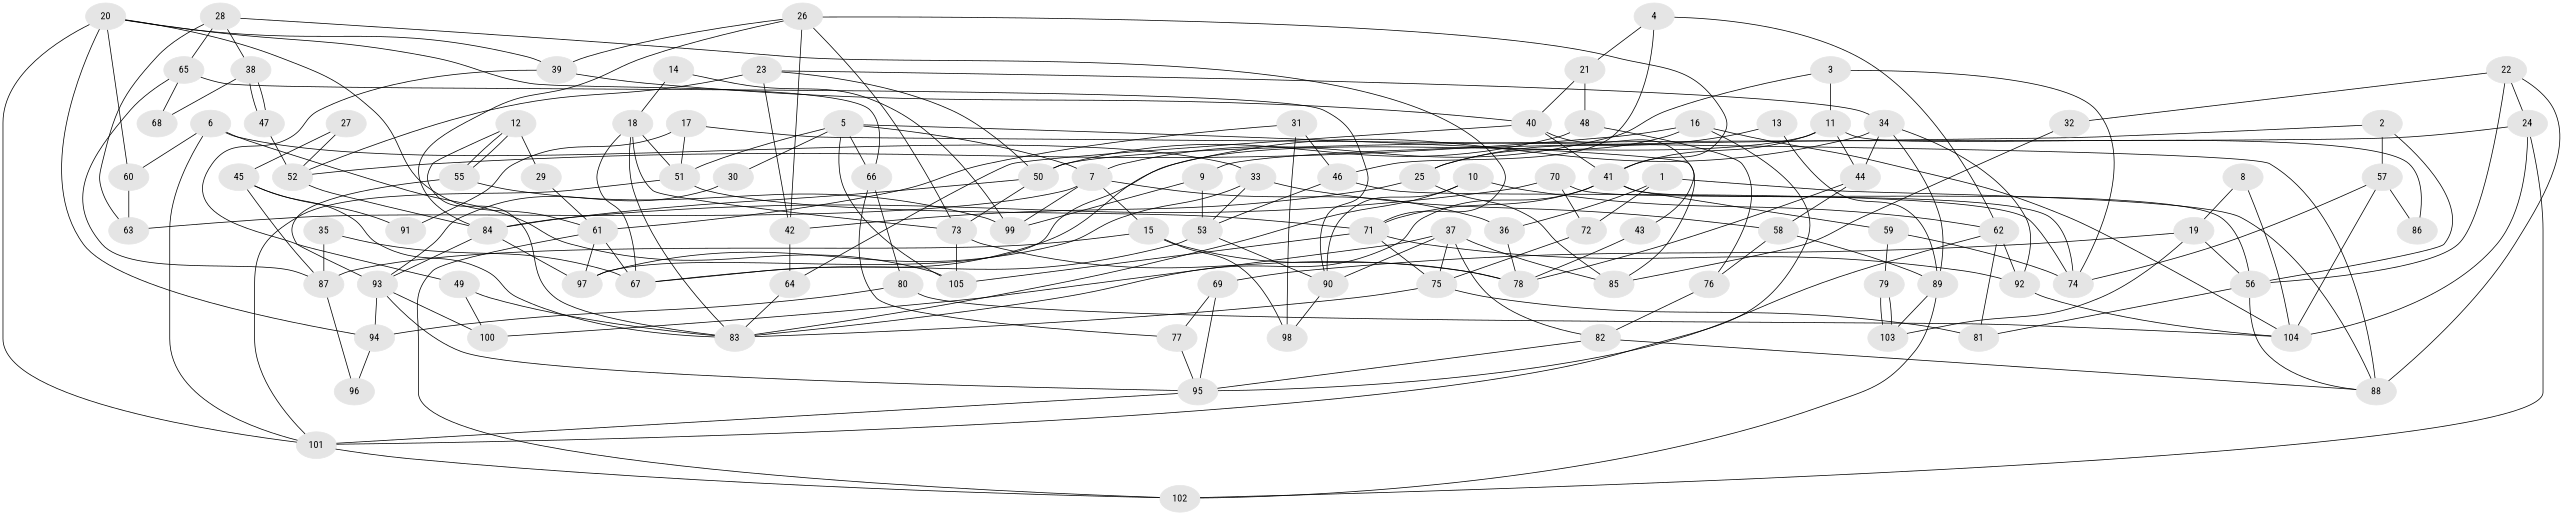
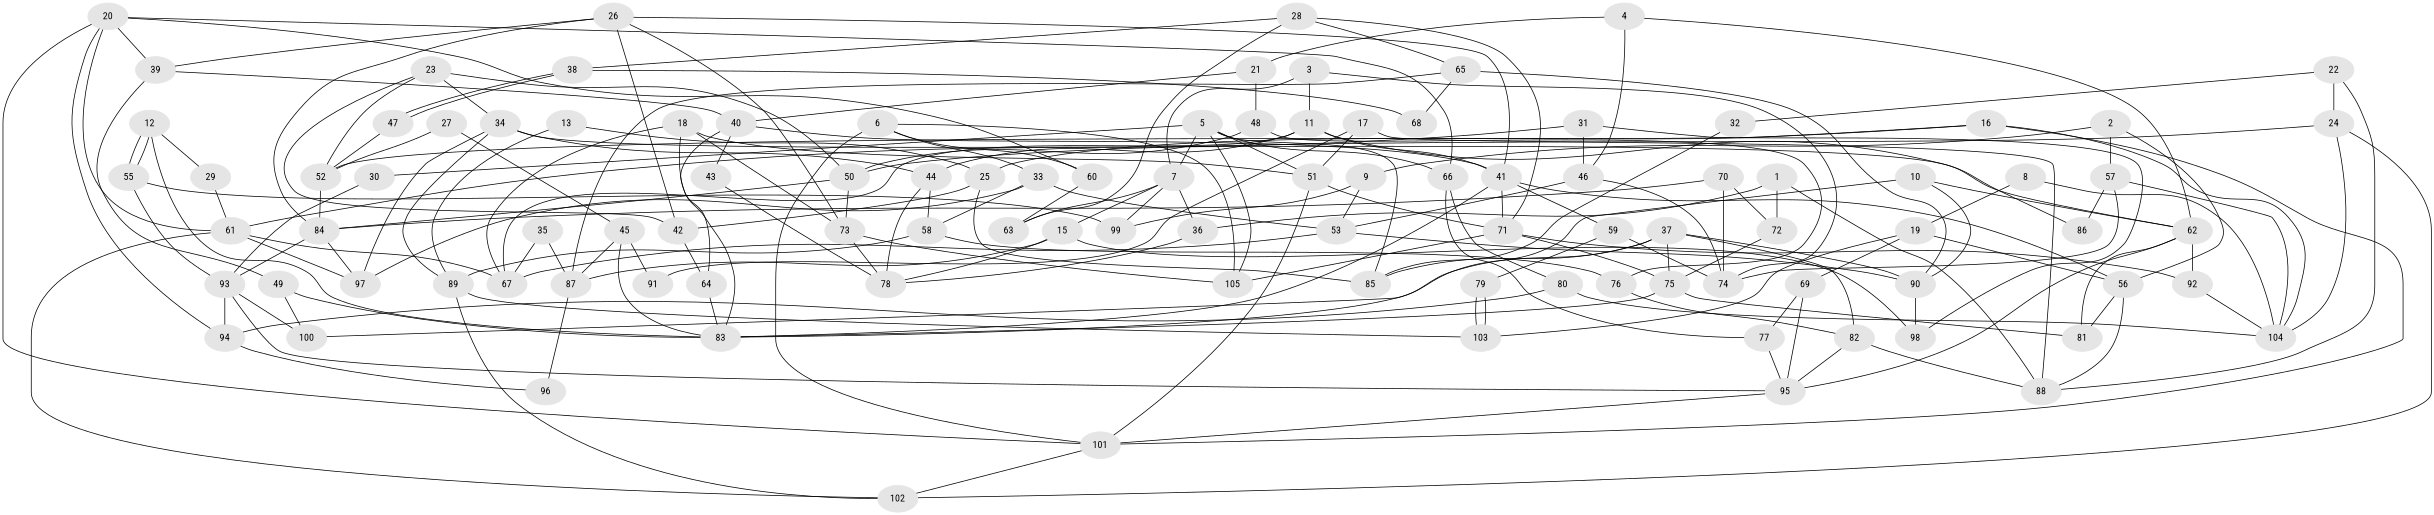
node "14": removed
edge "34" -- "92": now "34" -- "62"
edge "22" -- "56": removed
